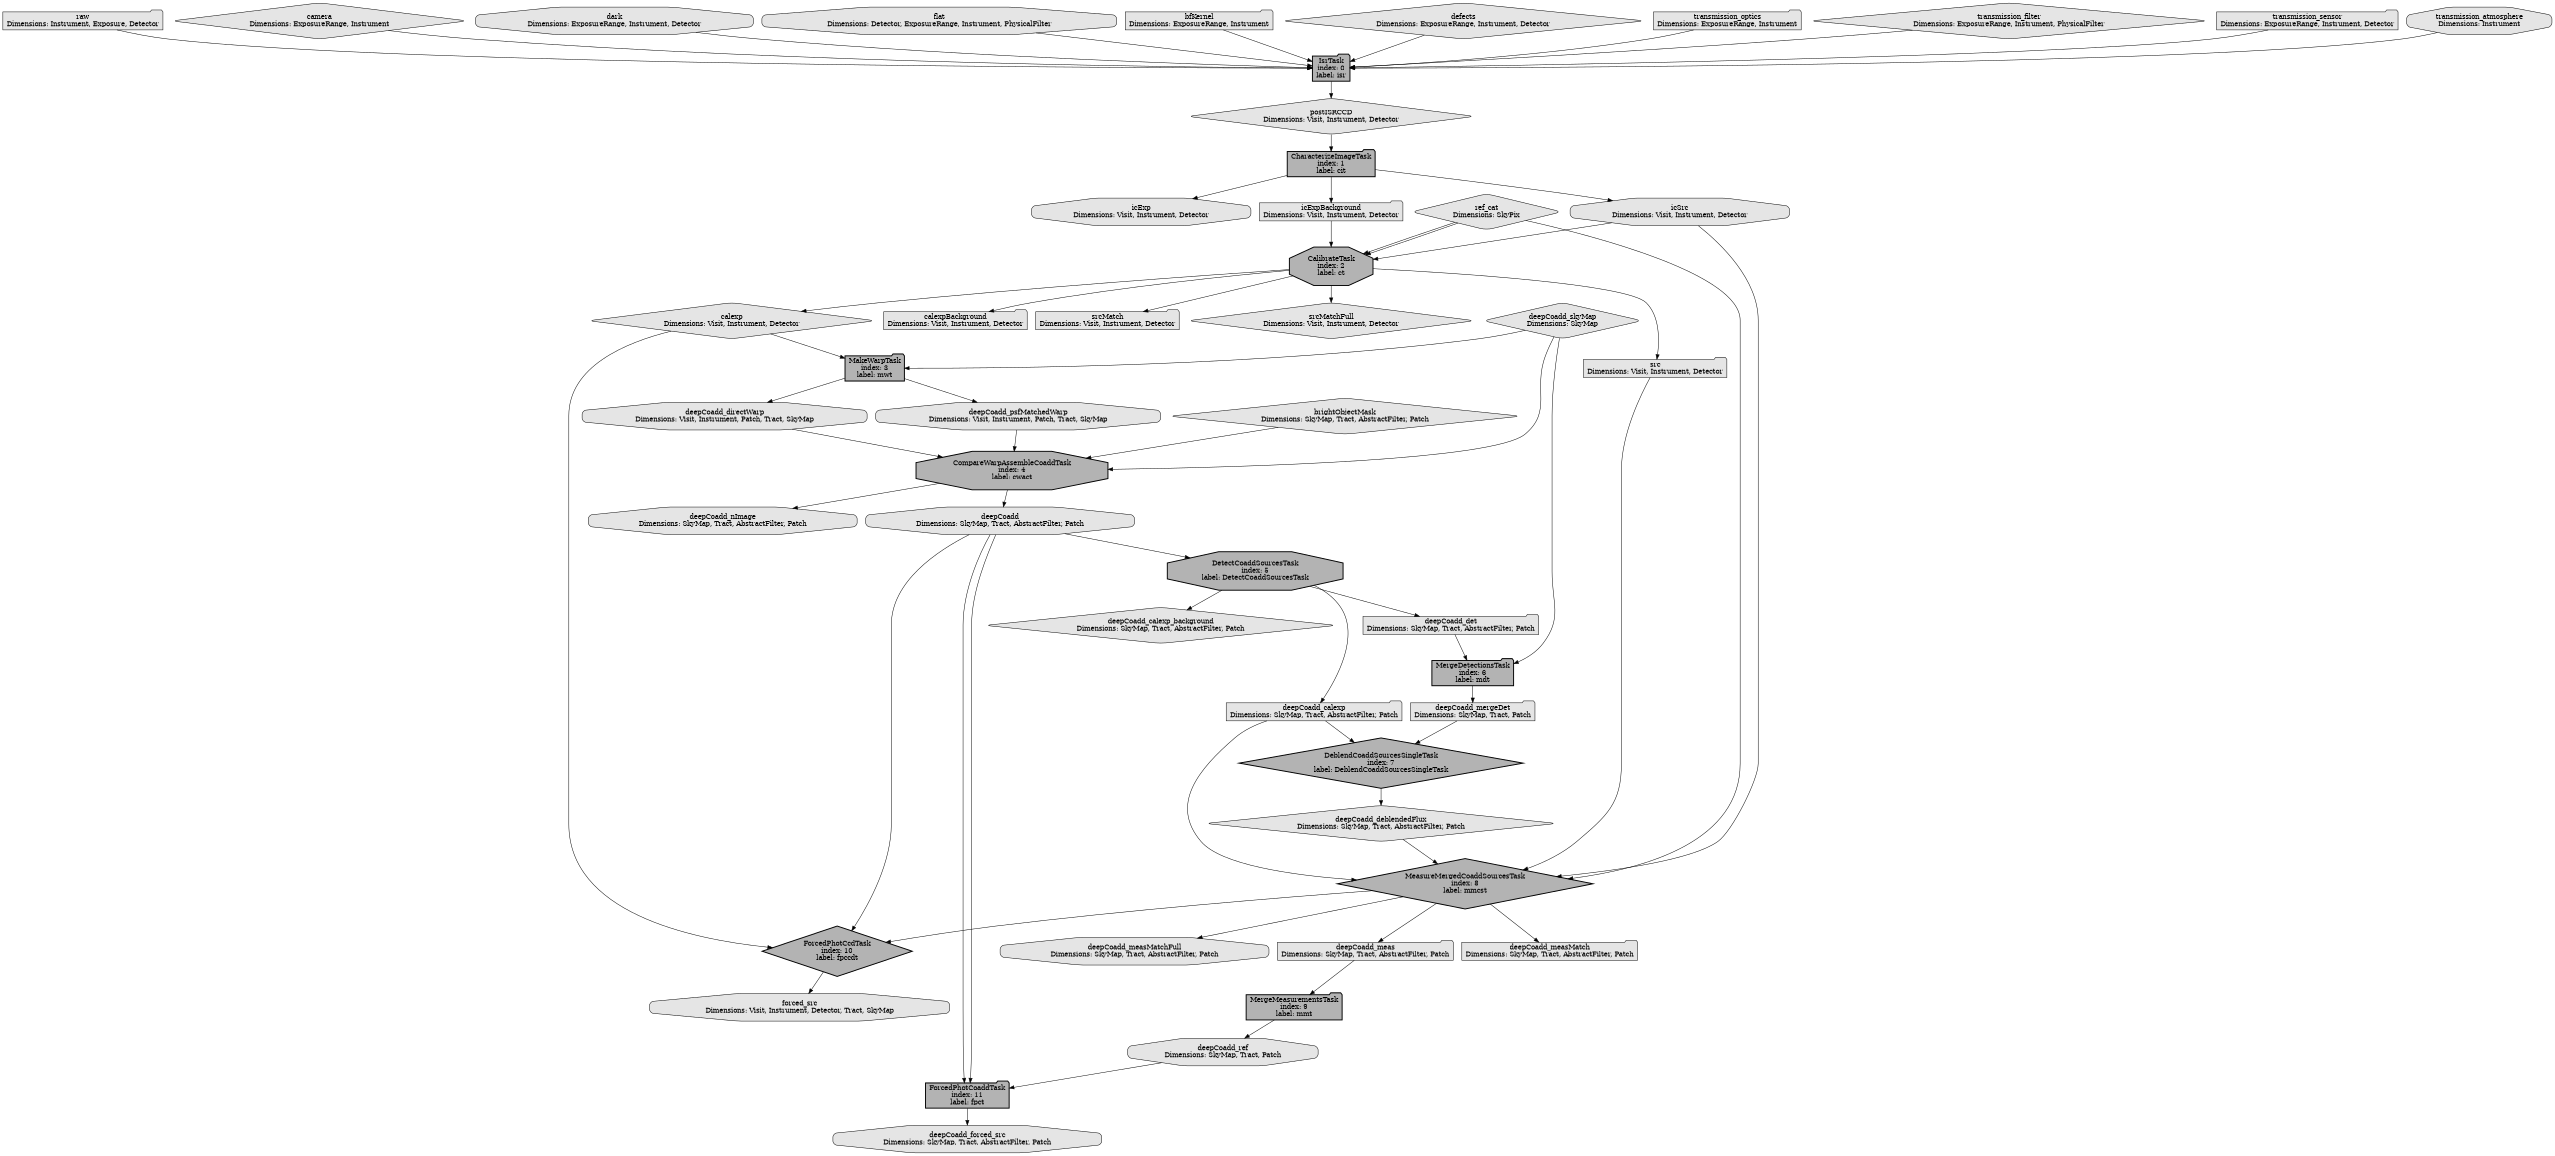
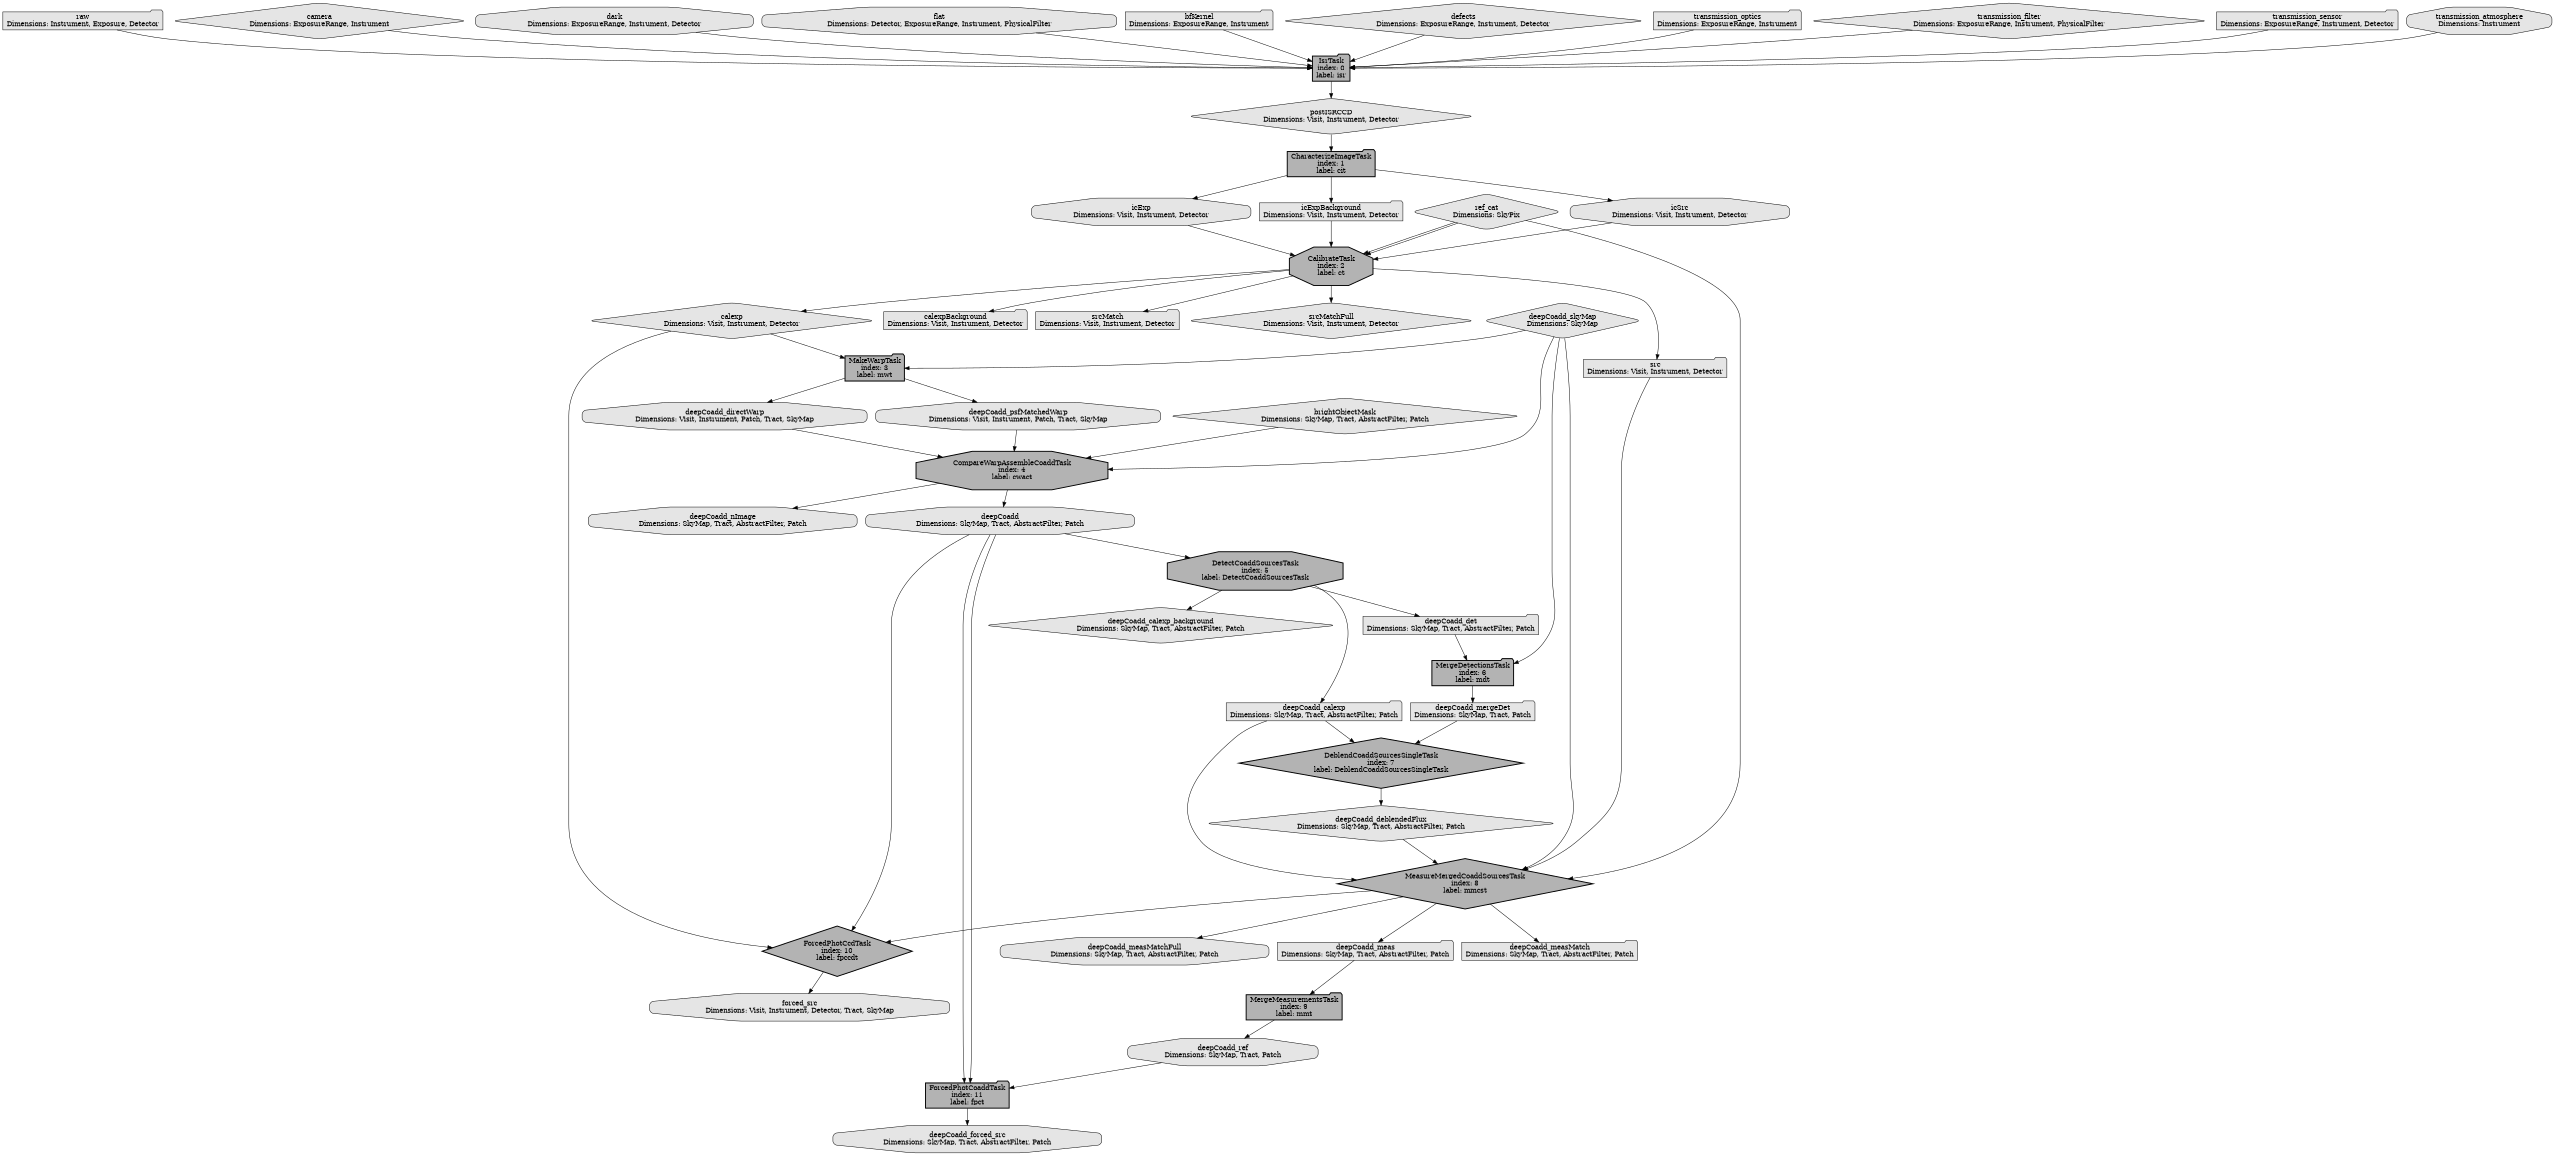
edge "icExp Dimensions: Visit, Instrument, Detector" -> "CalibrateTask index: 2 label: ct": added
edge "icSrc Dimensions: Visit, Instrument, Detector" -> "MeasureMergedCoaddSourcesTask index: 8 label: mmcst": now "deepCoadd_skyMap Dimensions: SkyMap" -> "MeasureMergedCoaddSourcesTask index: 8 label: mmcst"
